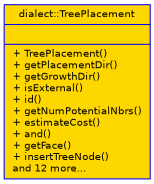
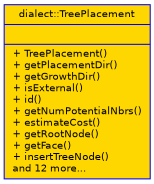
node "dialect::TreePlacement": text "+ and()" -> "+ getRootNode()"
